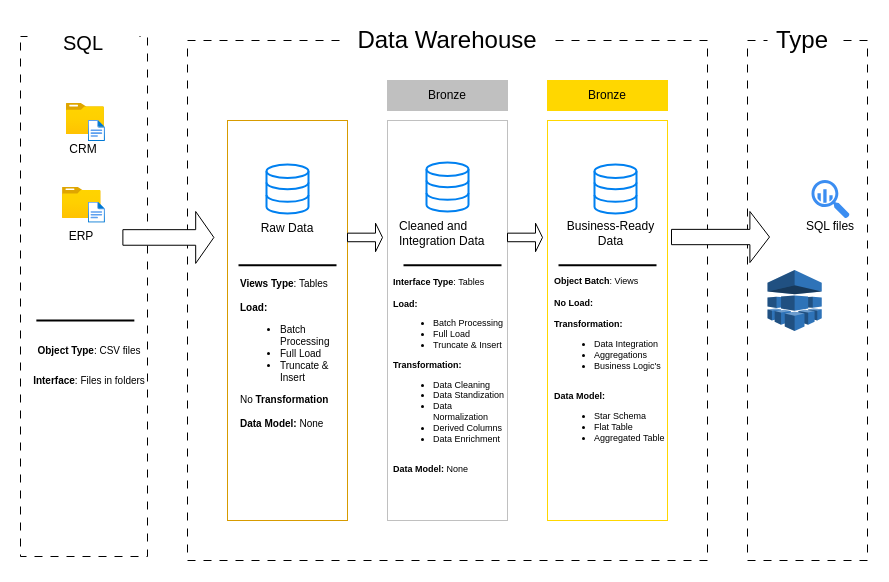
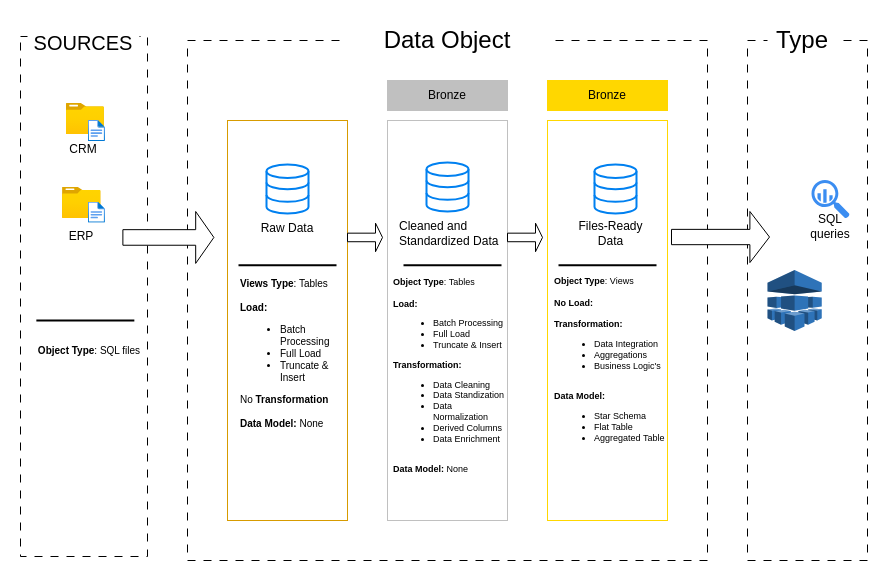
node "Data Warehouse": label "Data Warehouse" -> "Data Object"
node "SQL": label "SQL" -> "SOURCES"
node "SQL files": label "SQL files" -> "SQL queries"
node "Cleaned and Integration Data": label "Cleaned and Integration Data" -> "Cleaned and Standardized Data"
node "Business-Ready Data": label "Business-Ready Data" -> "Files-Ready Data"
node "Object Batch: Views No Load: Transformation: Data Integration Aggregations Business Logic's Data Model: Star Schema Flat Table Aggregated Table": label "Object Batch: Views No Load: Transformation: Data Integration Aggregations Business Logic's Data Model: Star Schema Flat Table Aggregated Table" -> "Object Type: Views No Load: Transformation: Data Integration Aggregations Business Logic's Data Model: Star Schema Flat Table Aggregated Table"
node "Interface Type: Tables Load: Batch Processing Full Load Truncate & Insert Transformation: Data Cleaning Data Standization Data Normalization Derived Columns Data Enrichment Data Model: None": label "Interface Type: Tables Load: Batch Processing Full Load Truncate & Insert Transformation: Data Cleaning Data Standization Data Normalization Derived Columns Data Enrichment Data Model: None" -> "Object Type: Tables Load: Batch Processing Full Load Truncate & Insert Transformation: Data Cleaning Data Standization Data Normalization Derived Columns Data Enrichment Data Model: None"
node "Object Type: CSV files": label "Object Type: CSV files" -> "Object Type: SQL files"
node "Interface: Files in folders": removed
